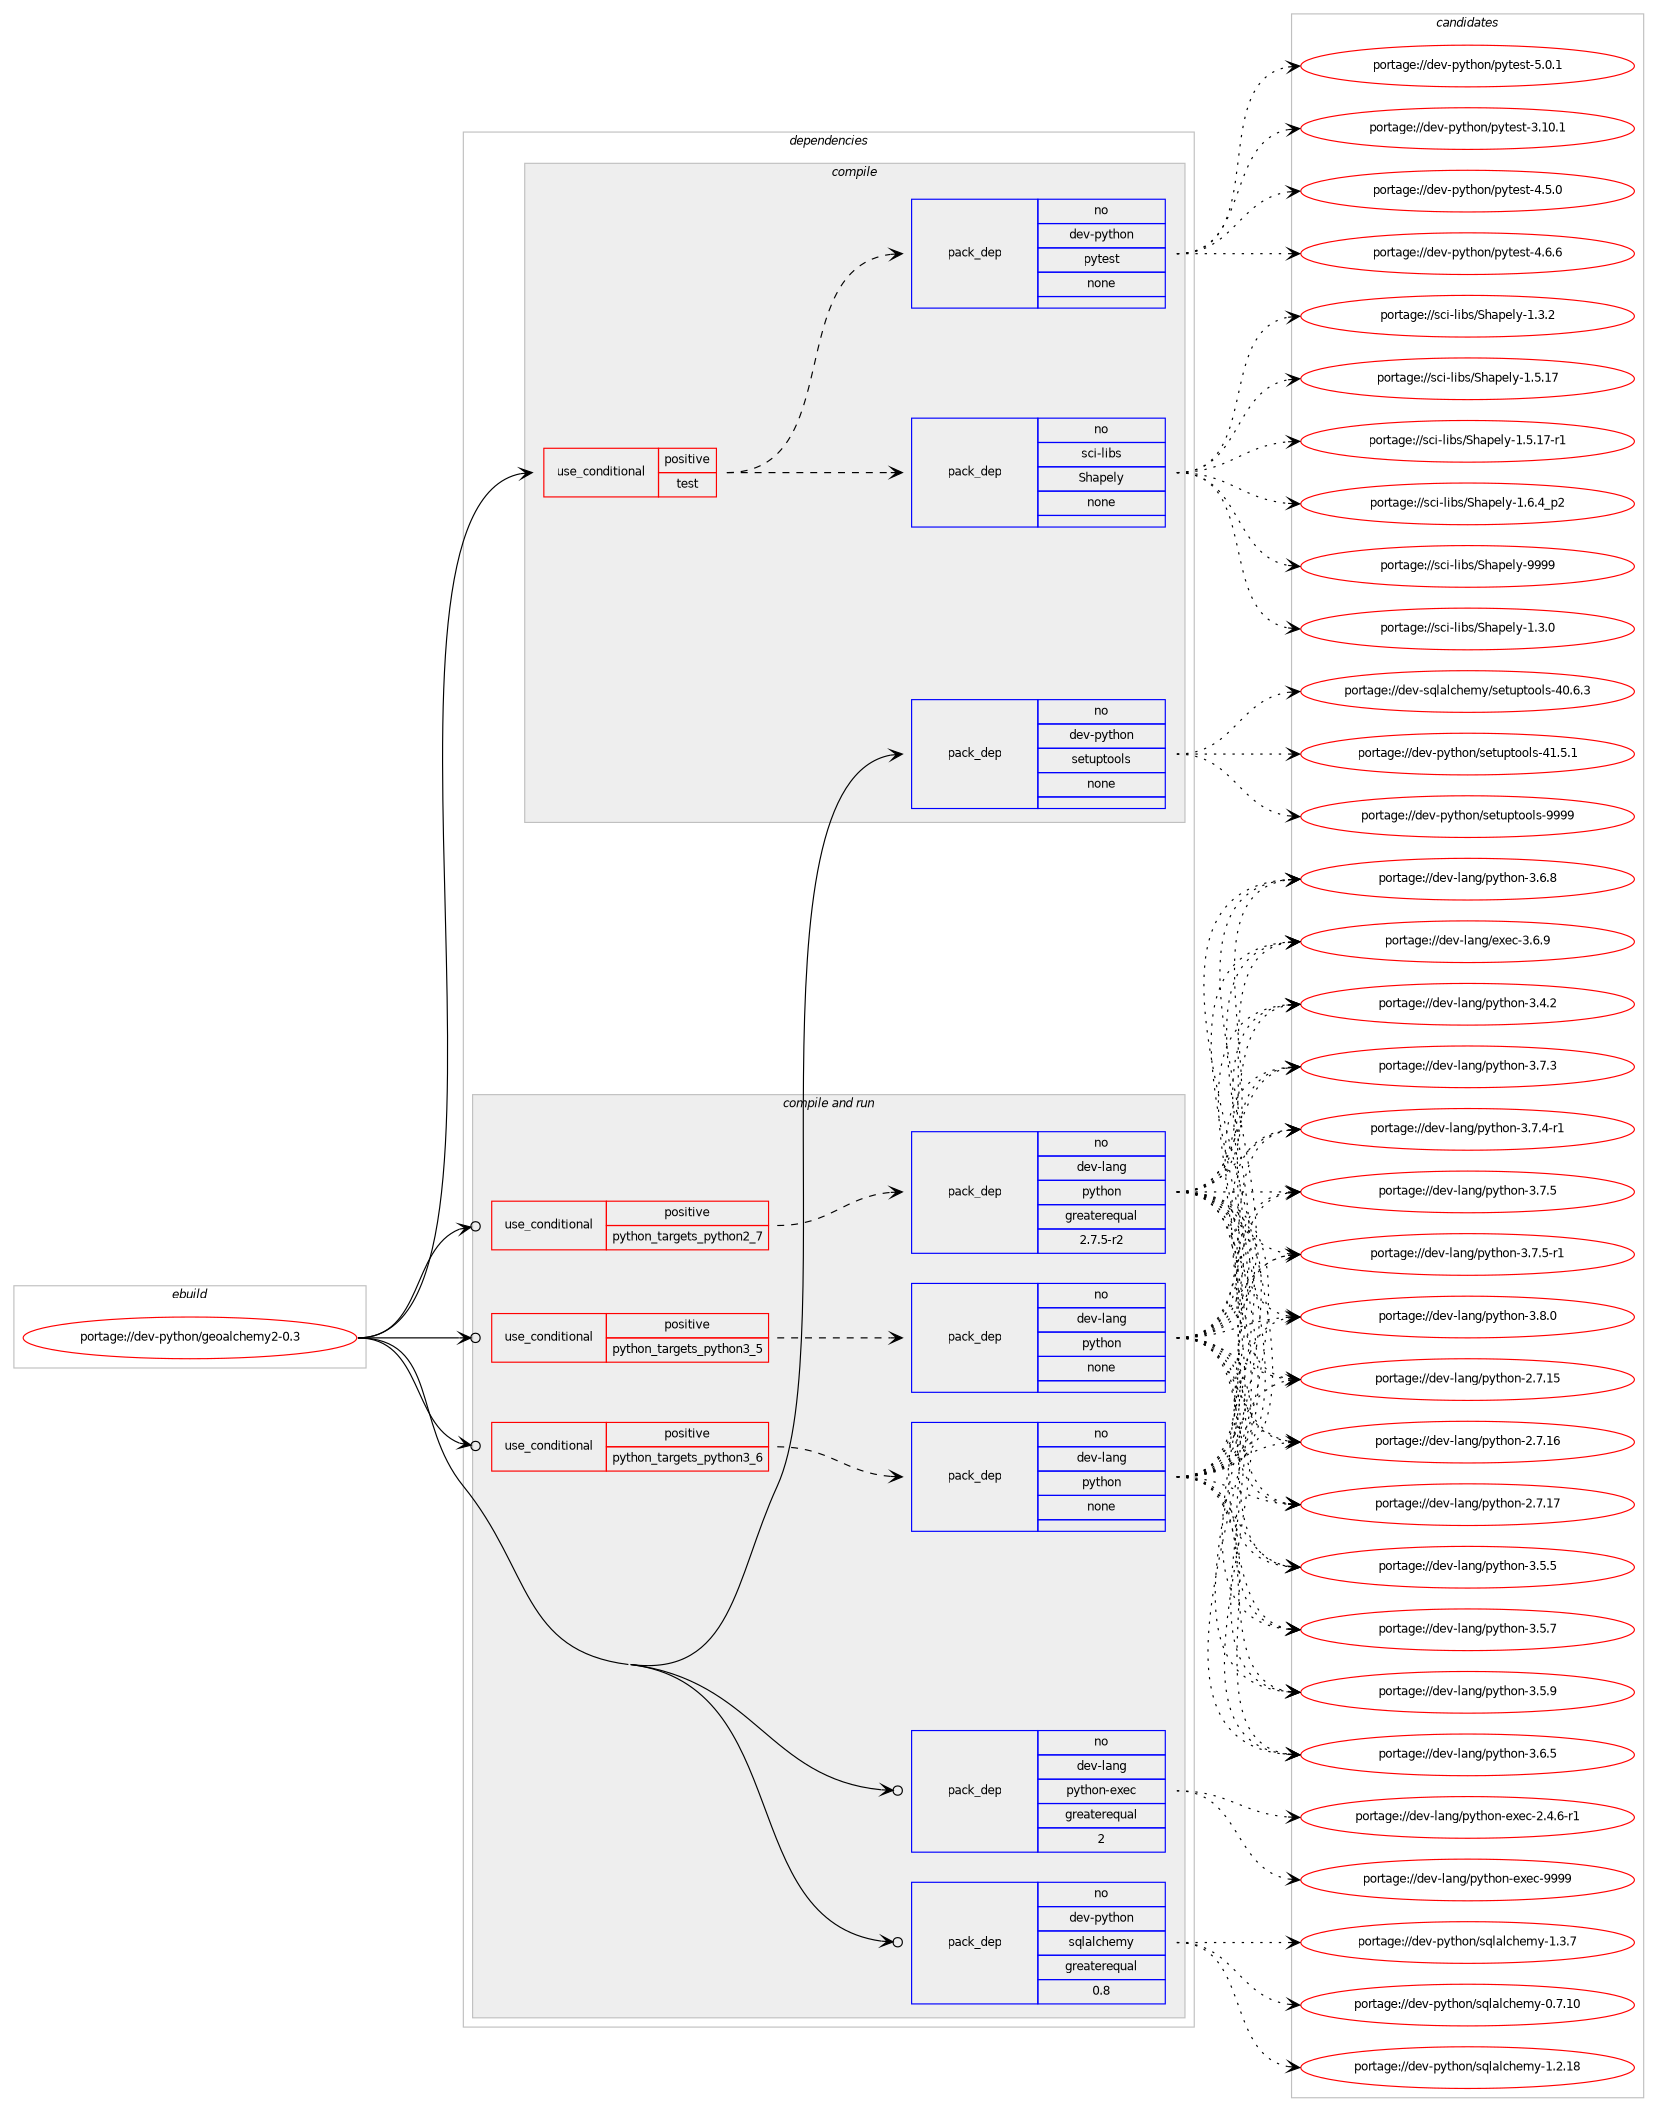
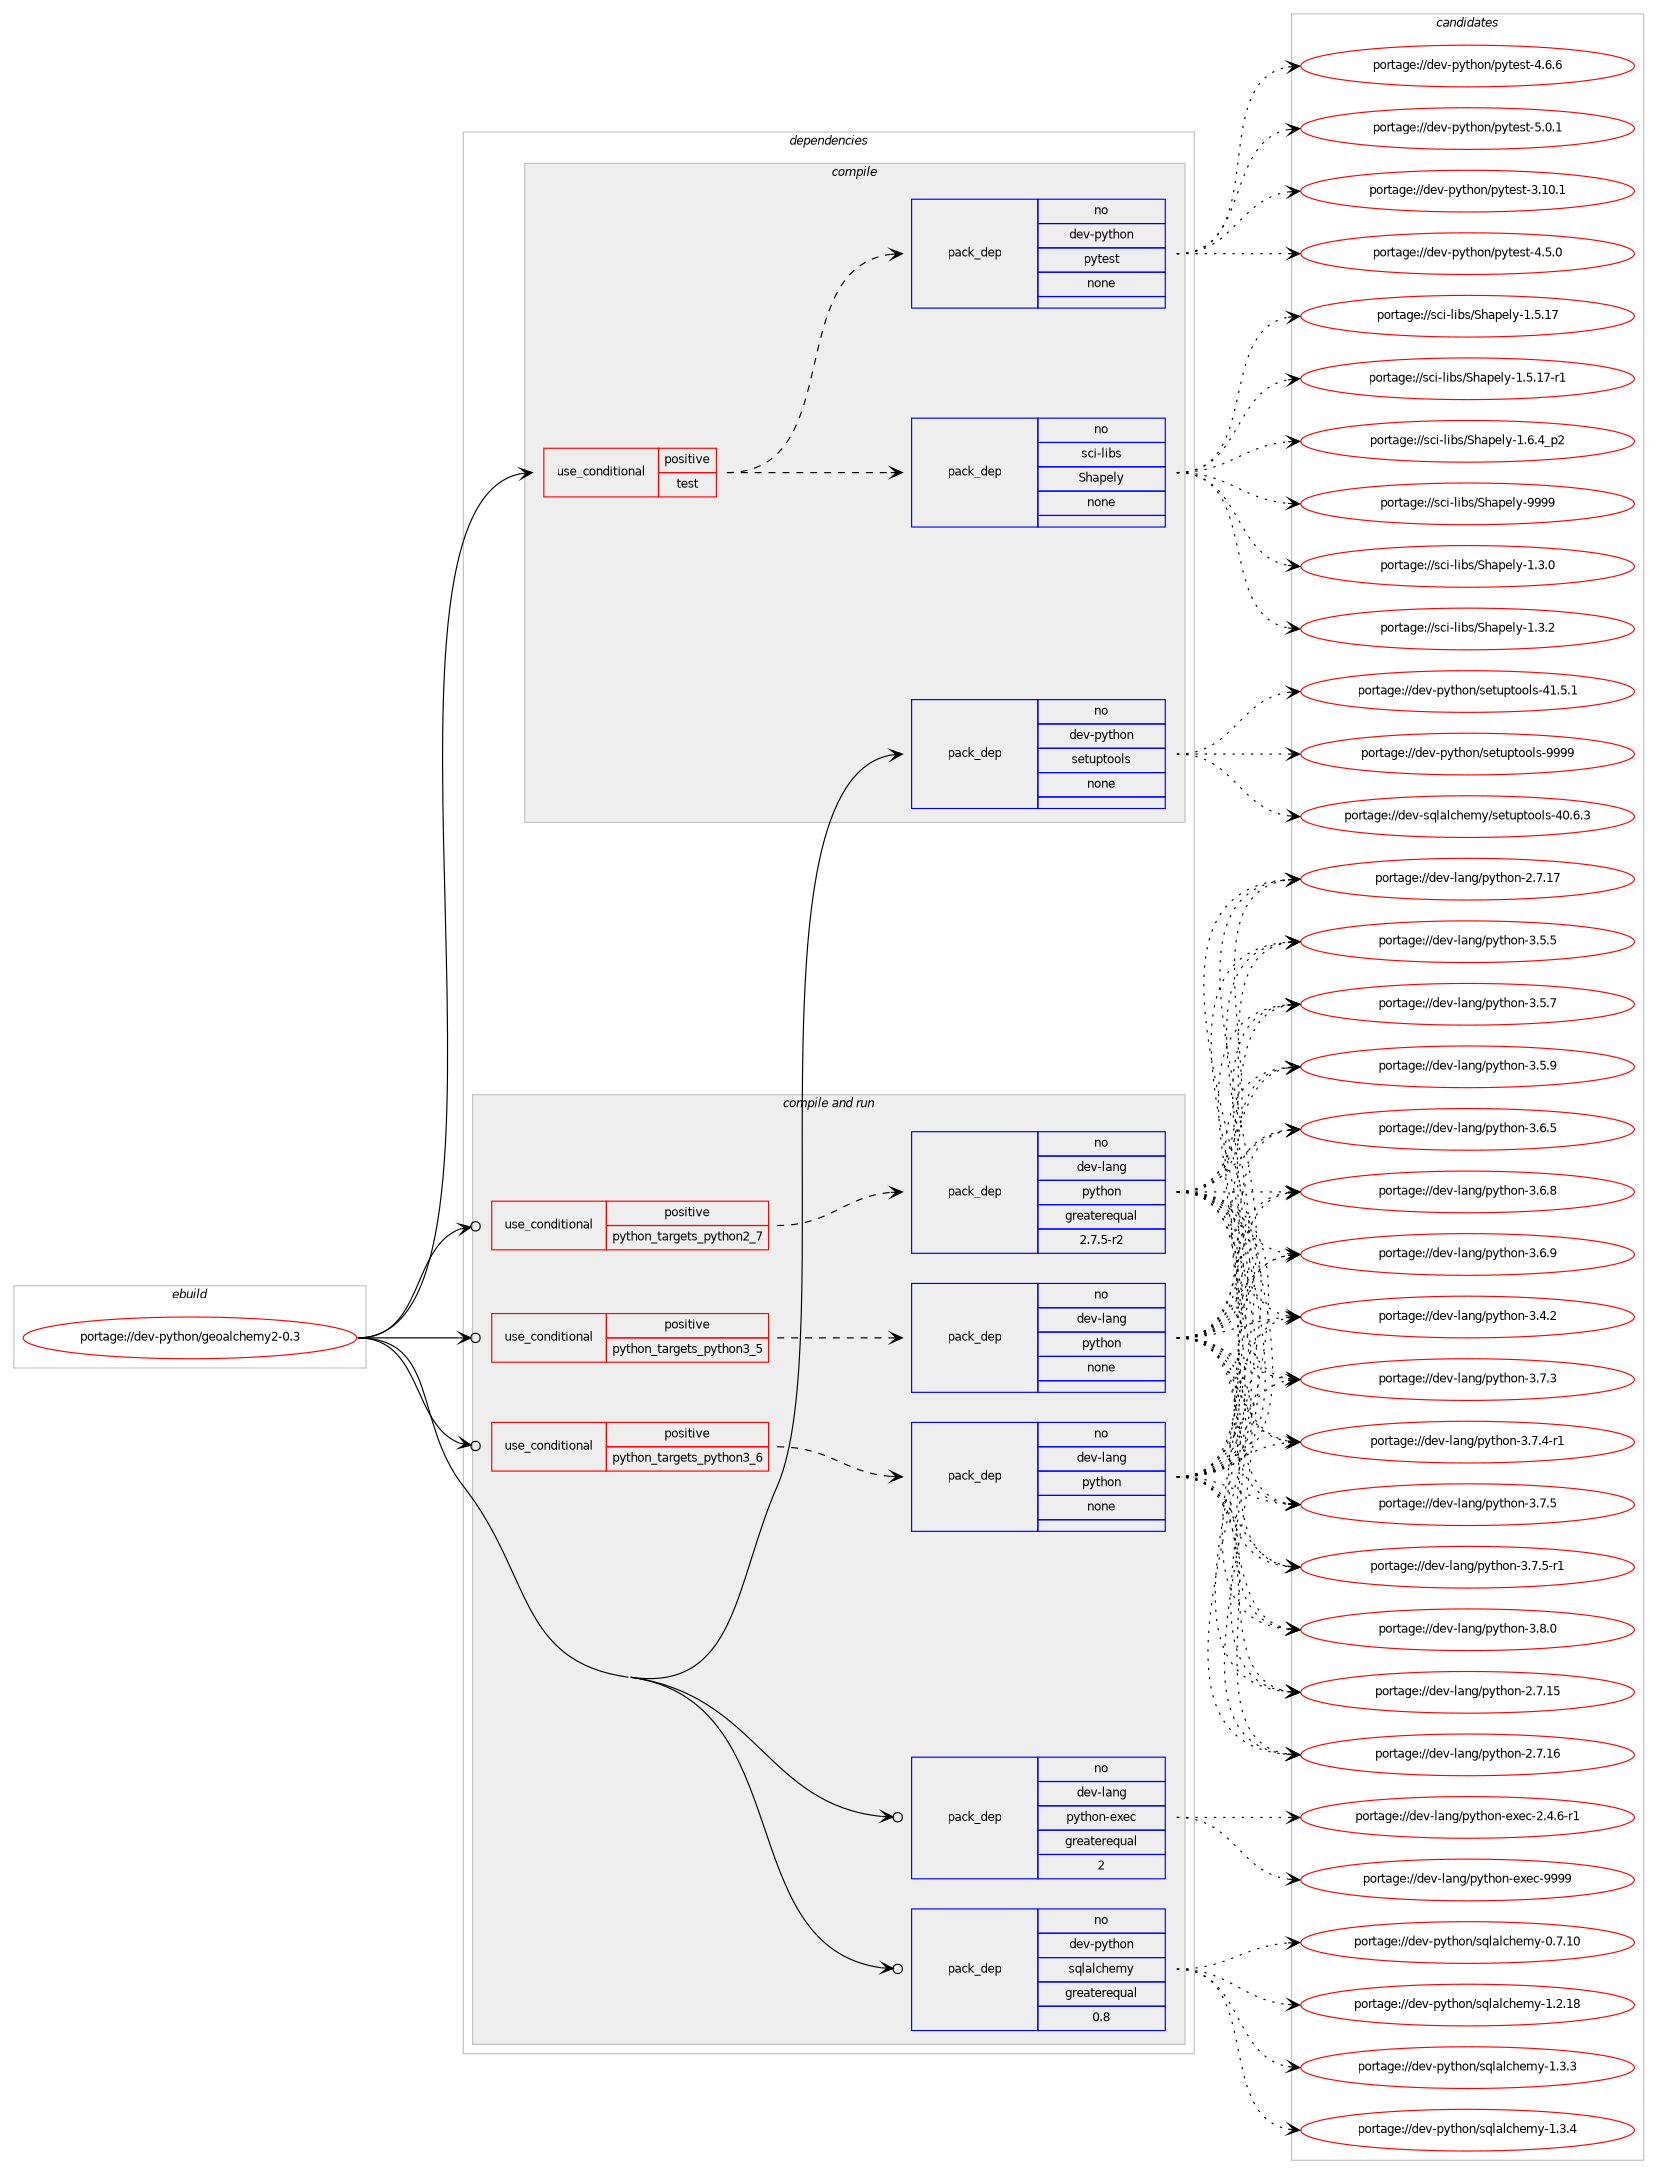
node "portage://dev-lang/exec-3.6.9": label "portage://dev-lang/exec-3.6.9" -> "portage://dev-lang/python-3.6.9"
node "portage://dev-python/sqlalchemy-1.3.7": label "portage://dev-python/sqlalchemy-1.3.7" -> "portage://dev-python/sqlalchemy-1.3.3"
node "portage://dev-python/sqlalchemy-1.3.4": added
